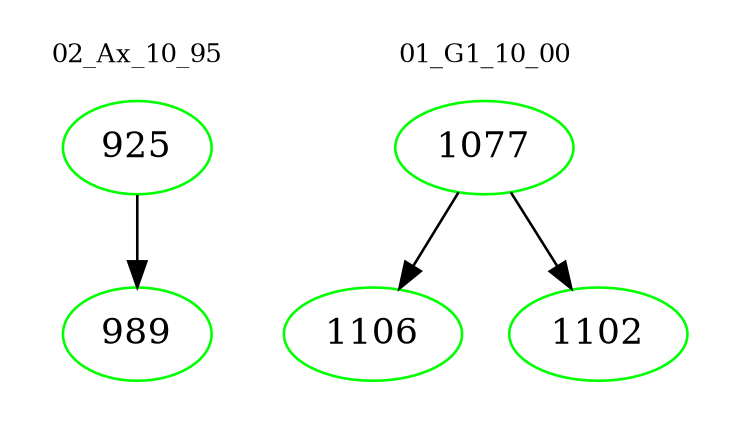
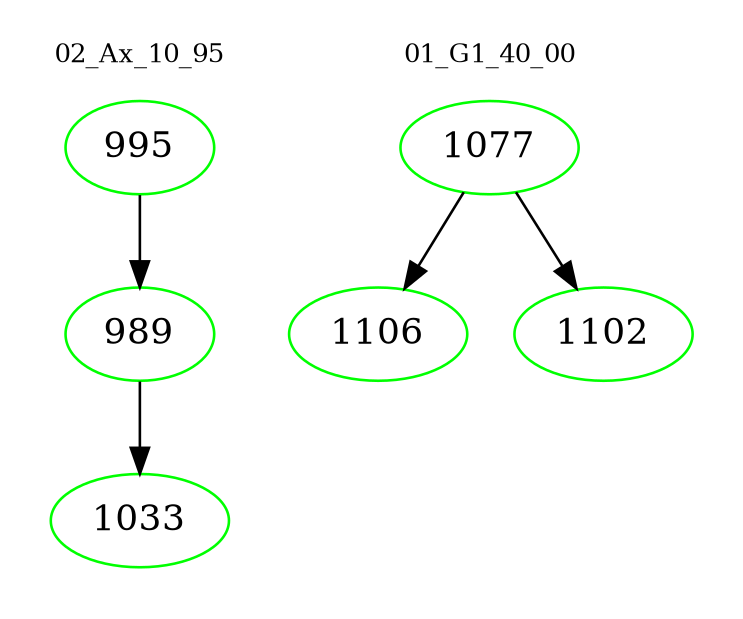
cluster "01_G1_10_00": label "01_G1_10_00" -> "01_G1_40_00"
node "925": label "925" -> "995"
node "1033": added
